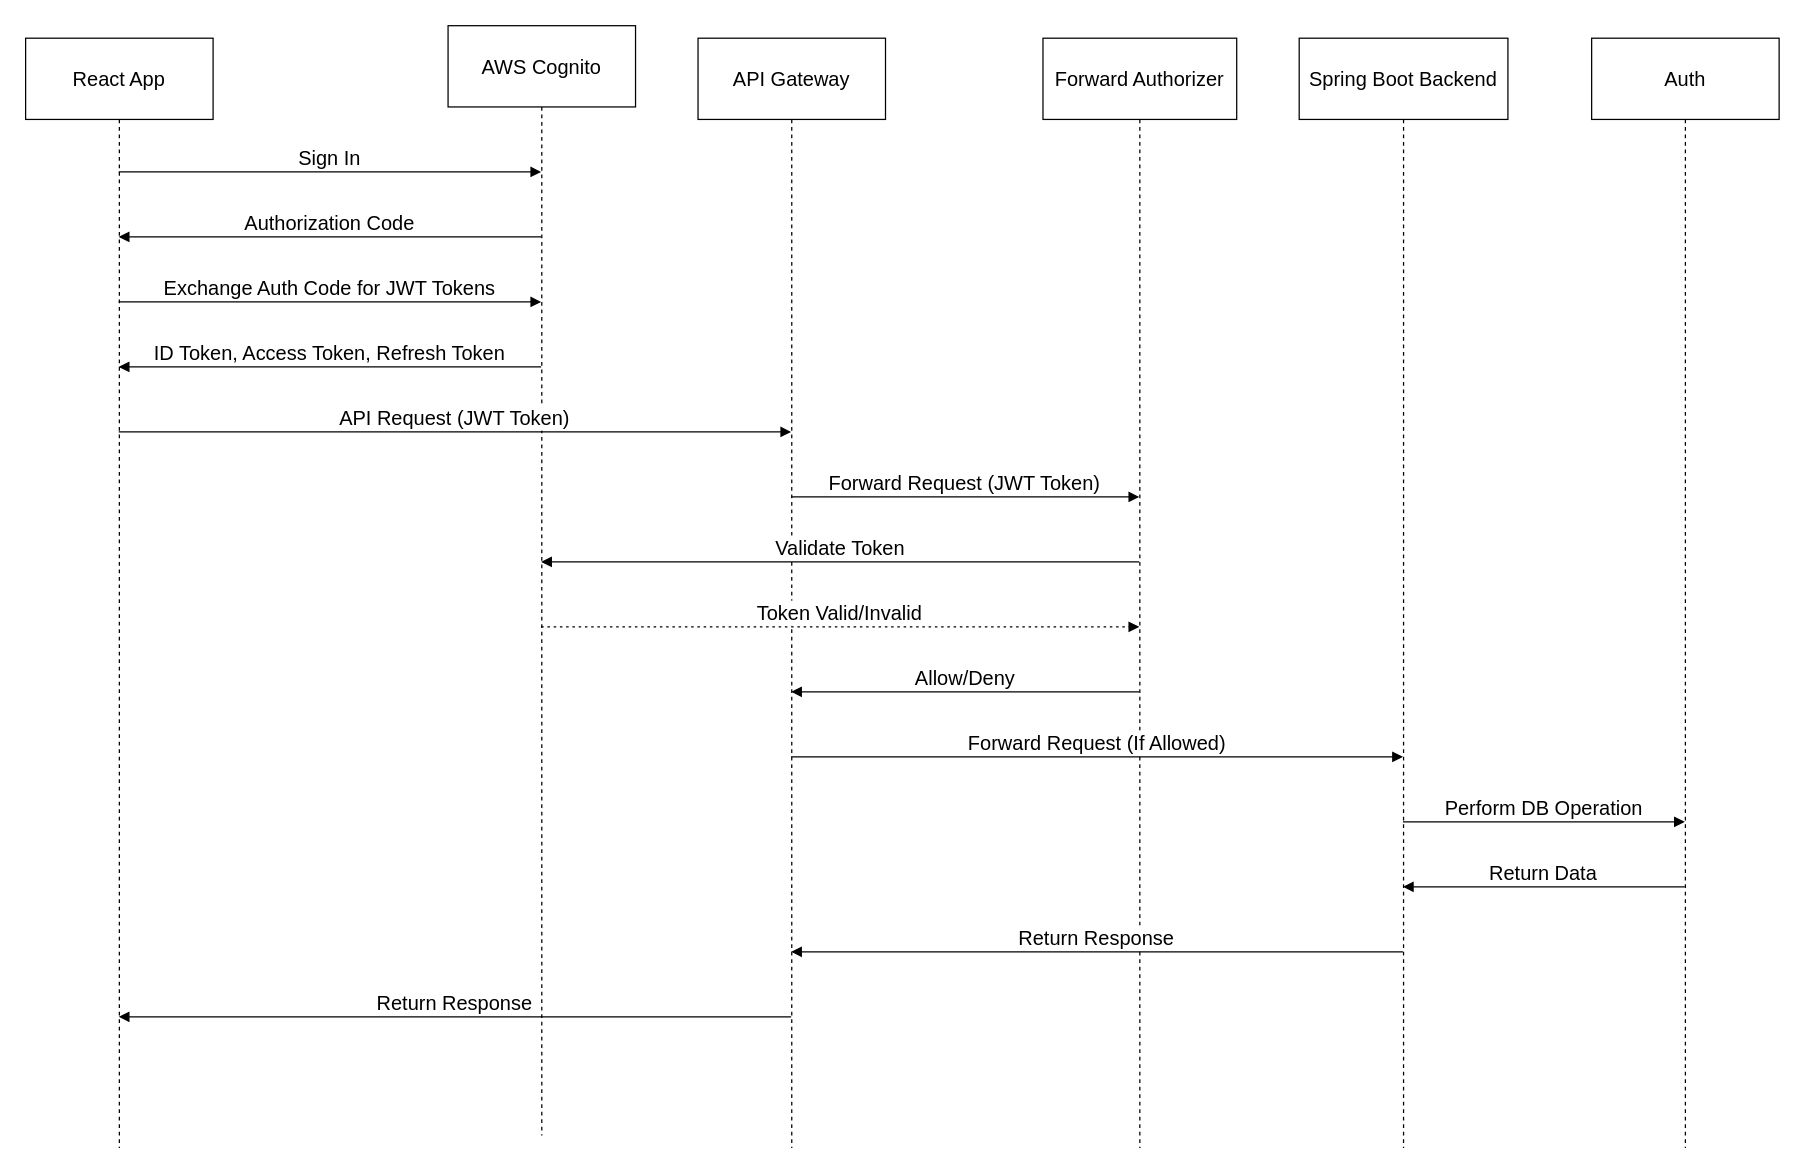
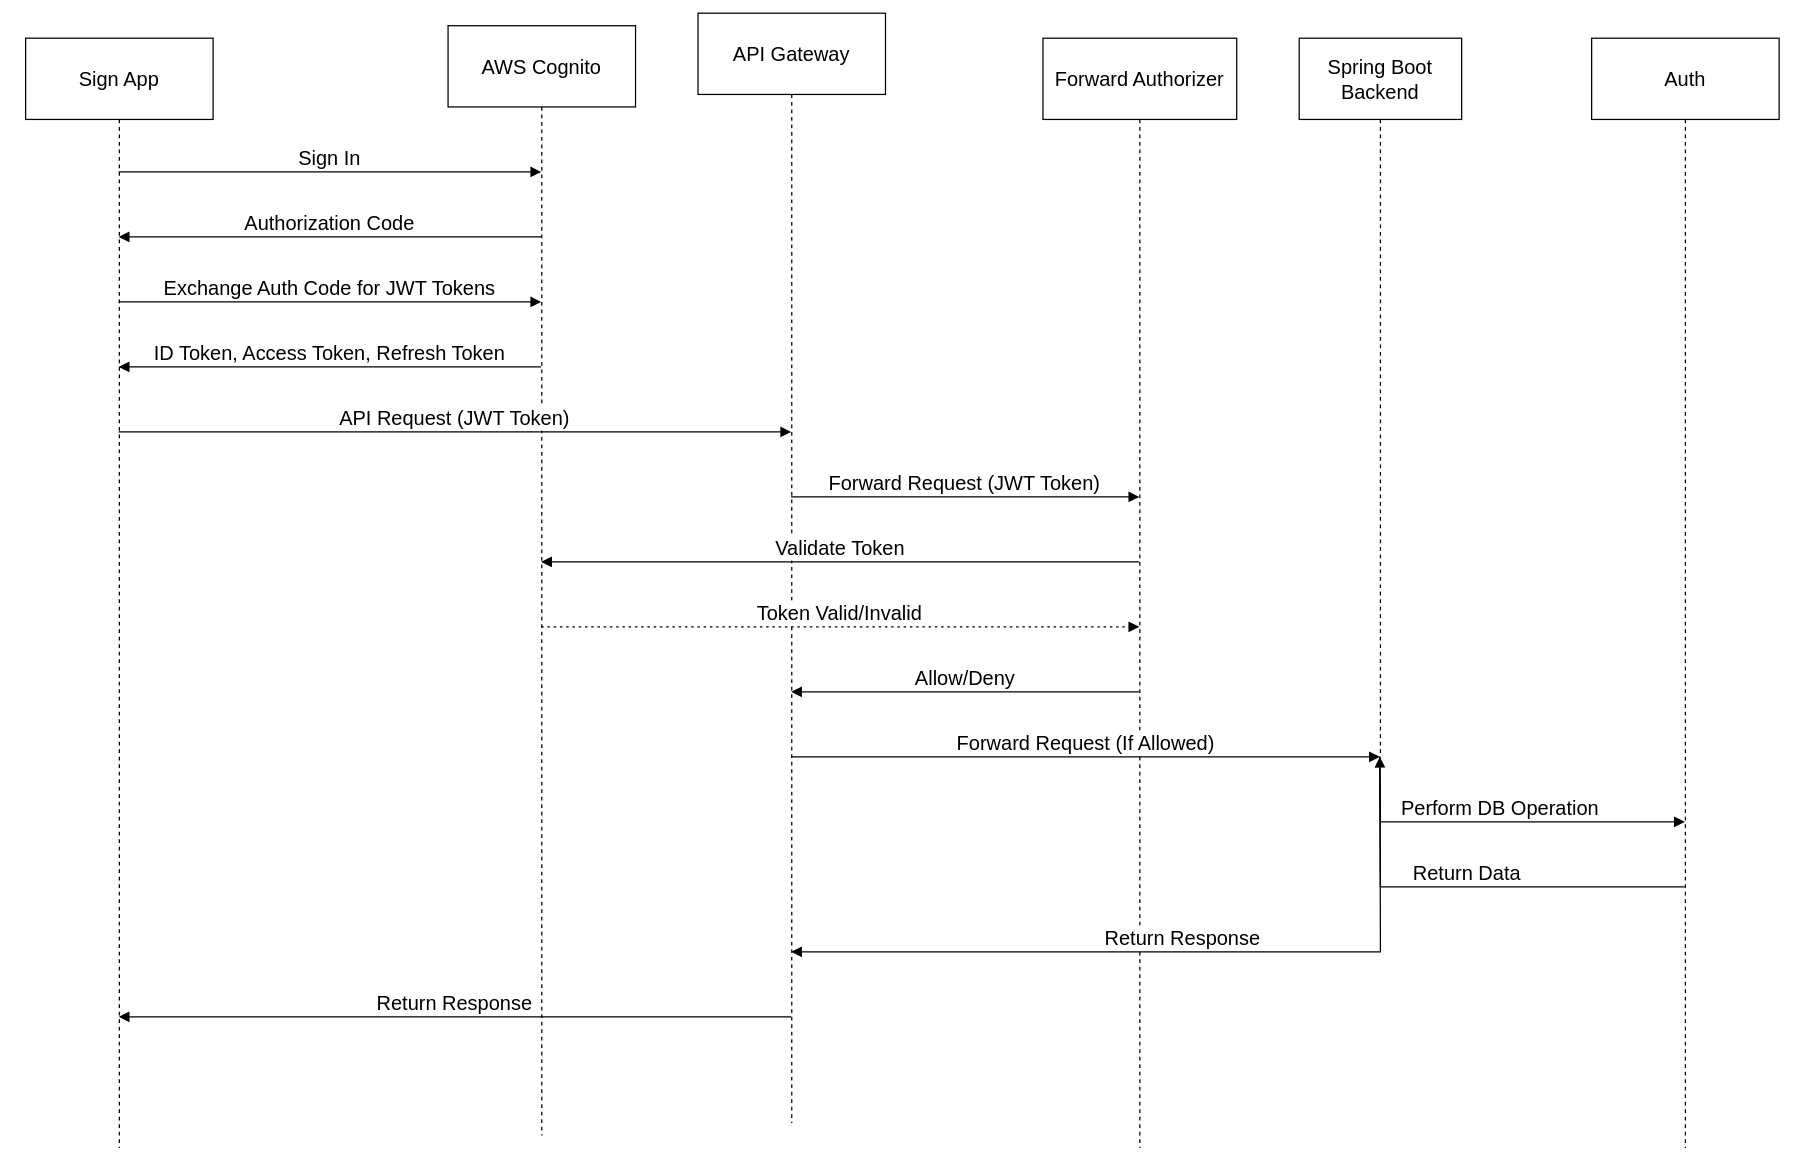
node "React App": label "React App" -> "Sign App"
node "API Gateway": moved (792, 593) -> (792, 568)
node "Spring Boot Backend": size 209x1110 -> 163x719
